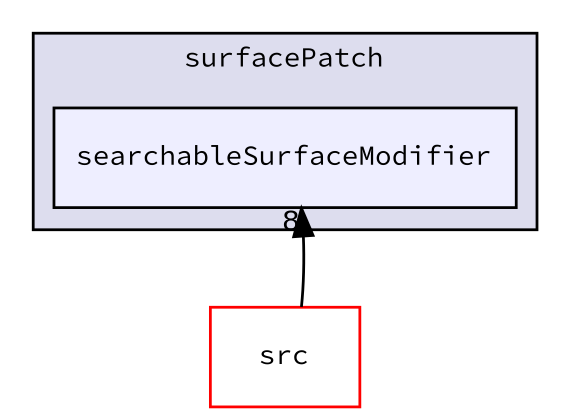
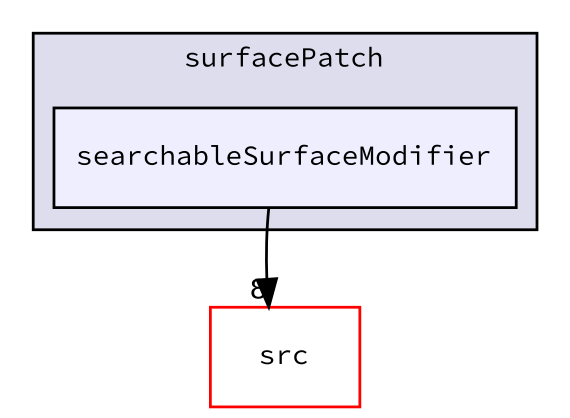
edge "src" -> "searchableSurfaceModifier": reversed
